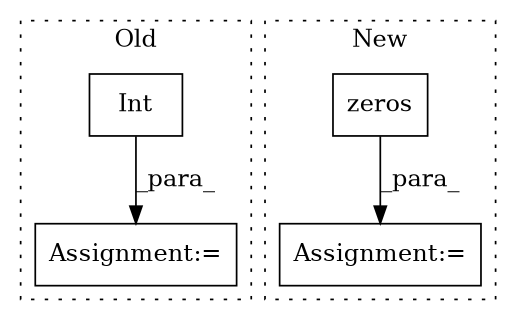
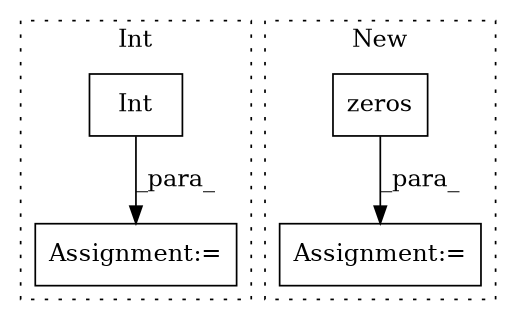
cluster "Old": label "Old" -> "Int"
